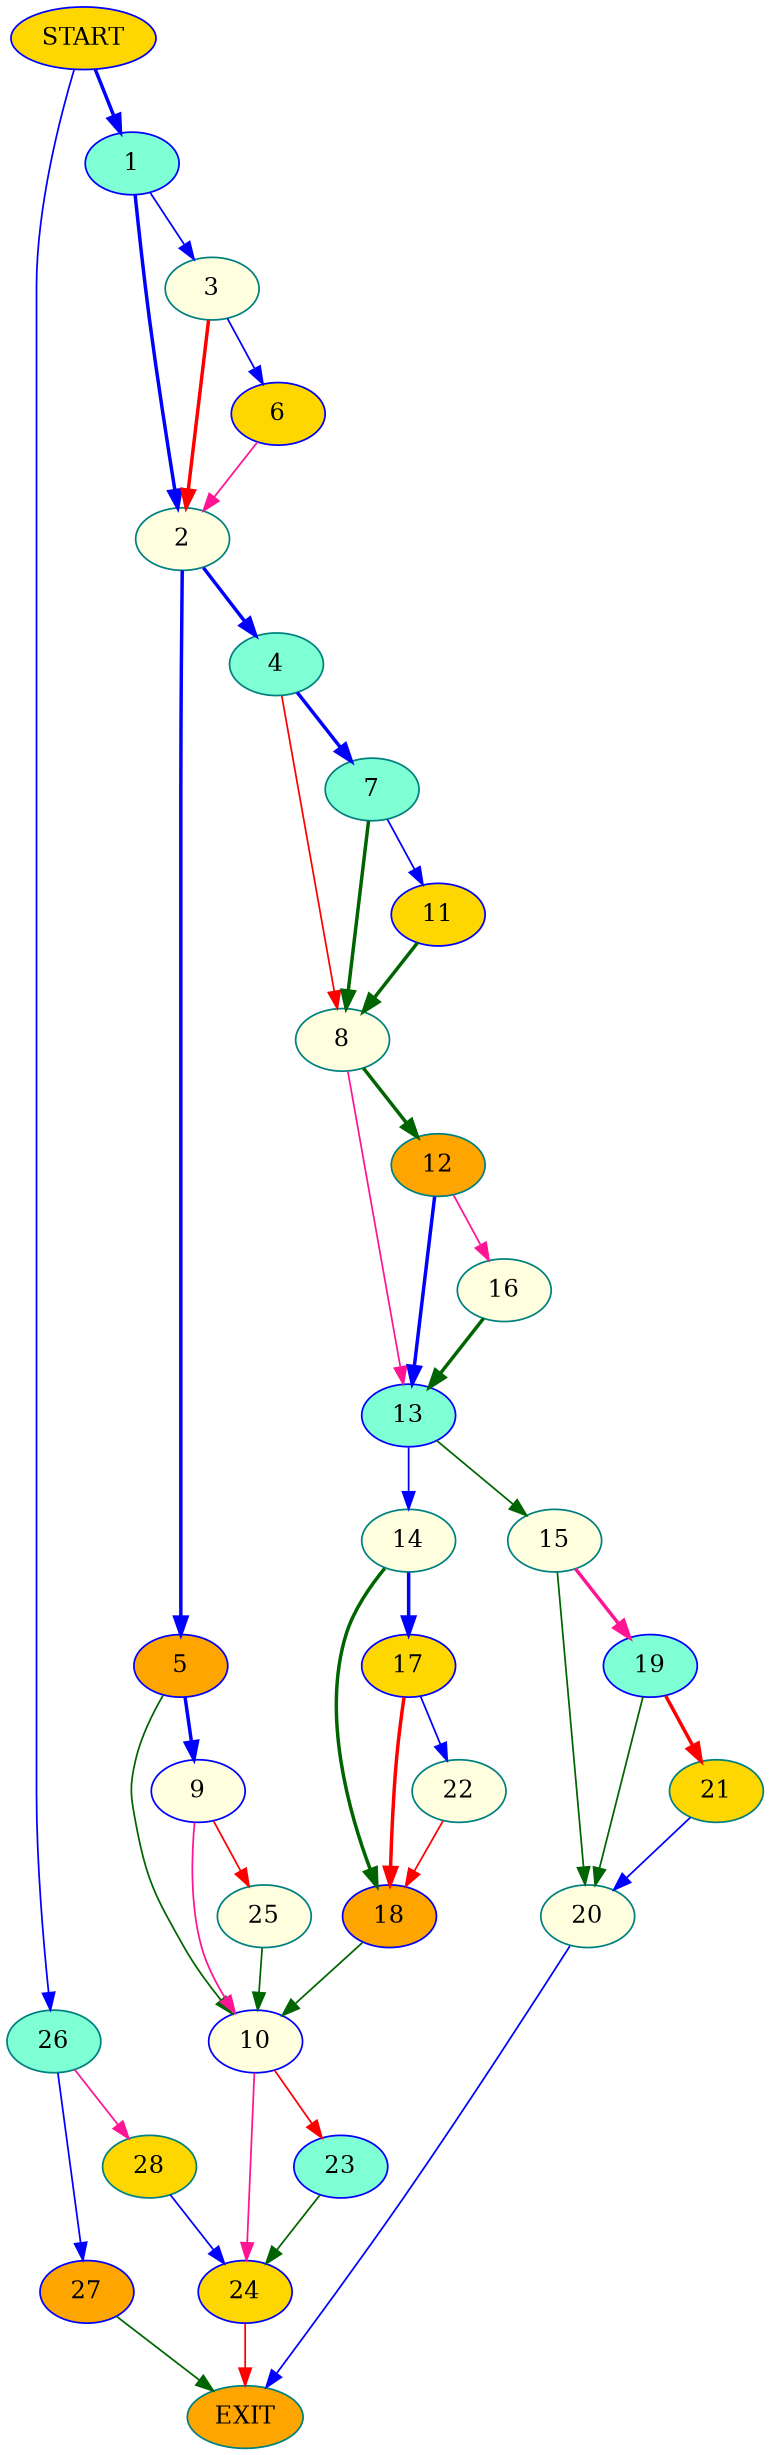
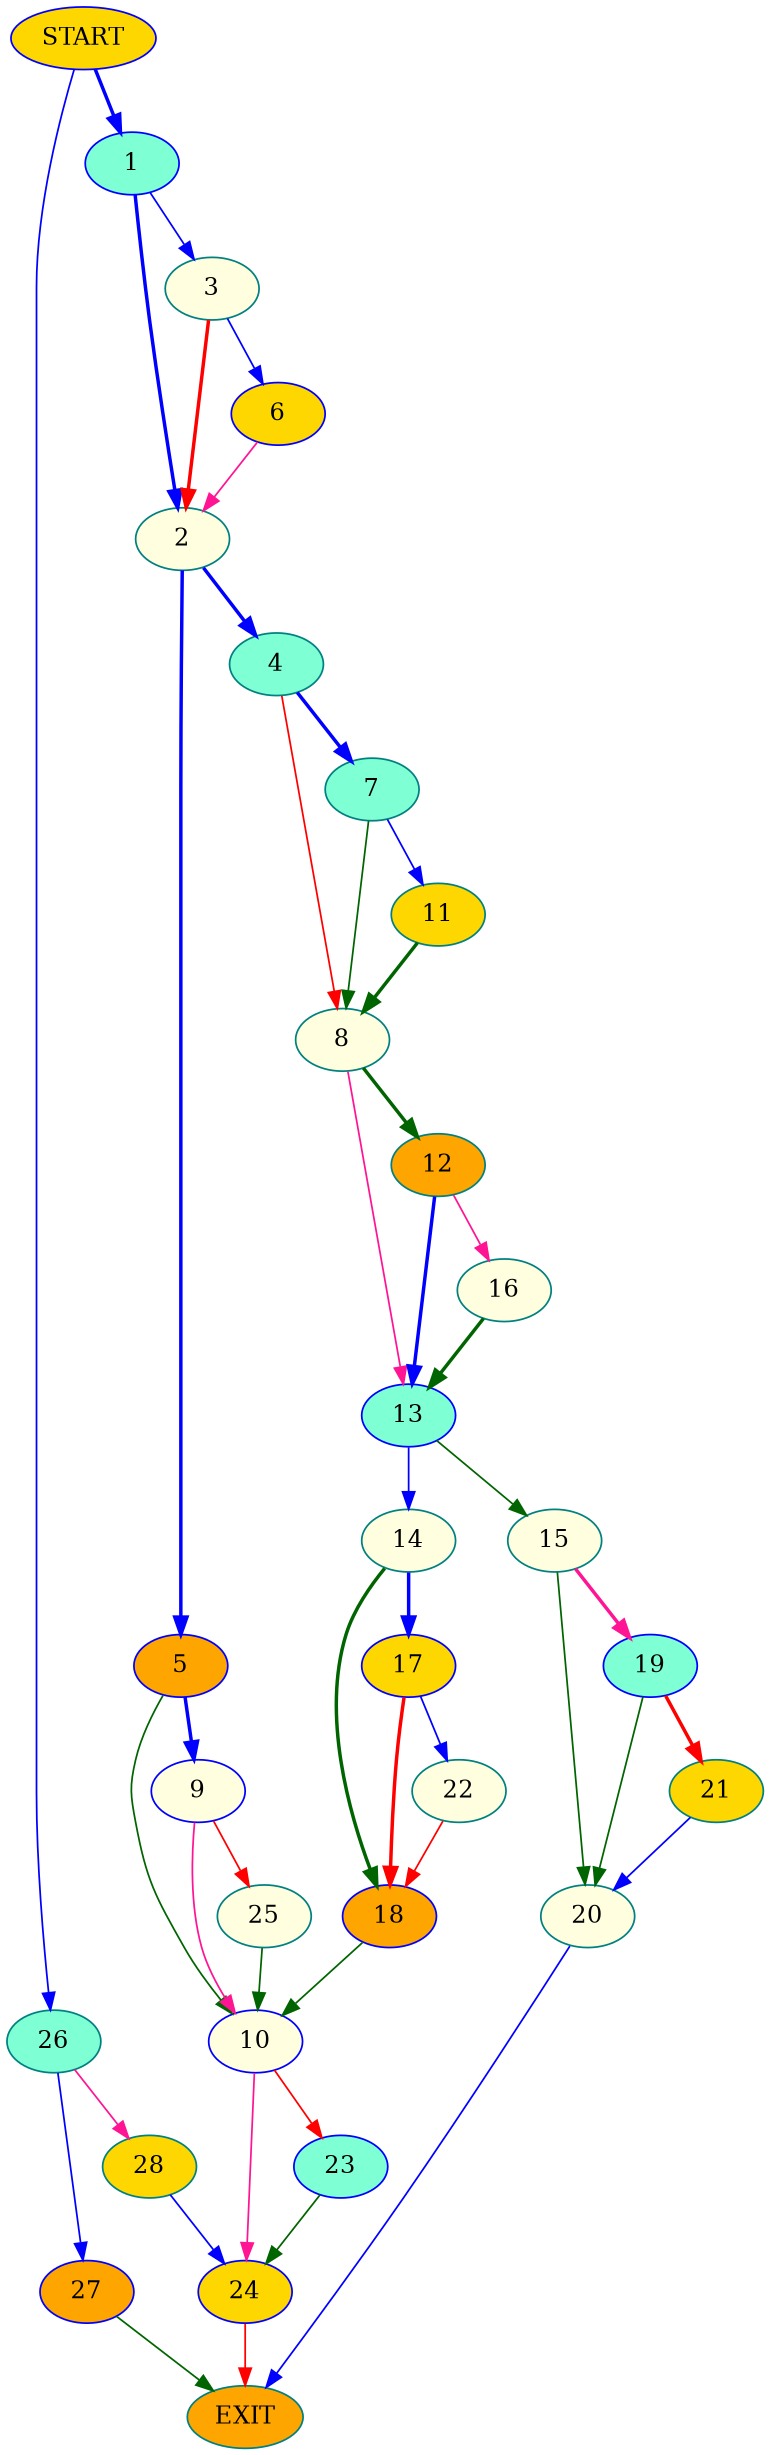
edge "7" -> "8": style bold -> solid
node "11": color blue -> teal
